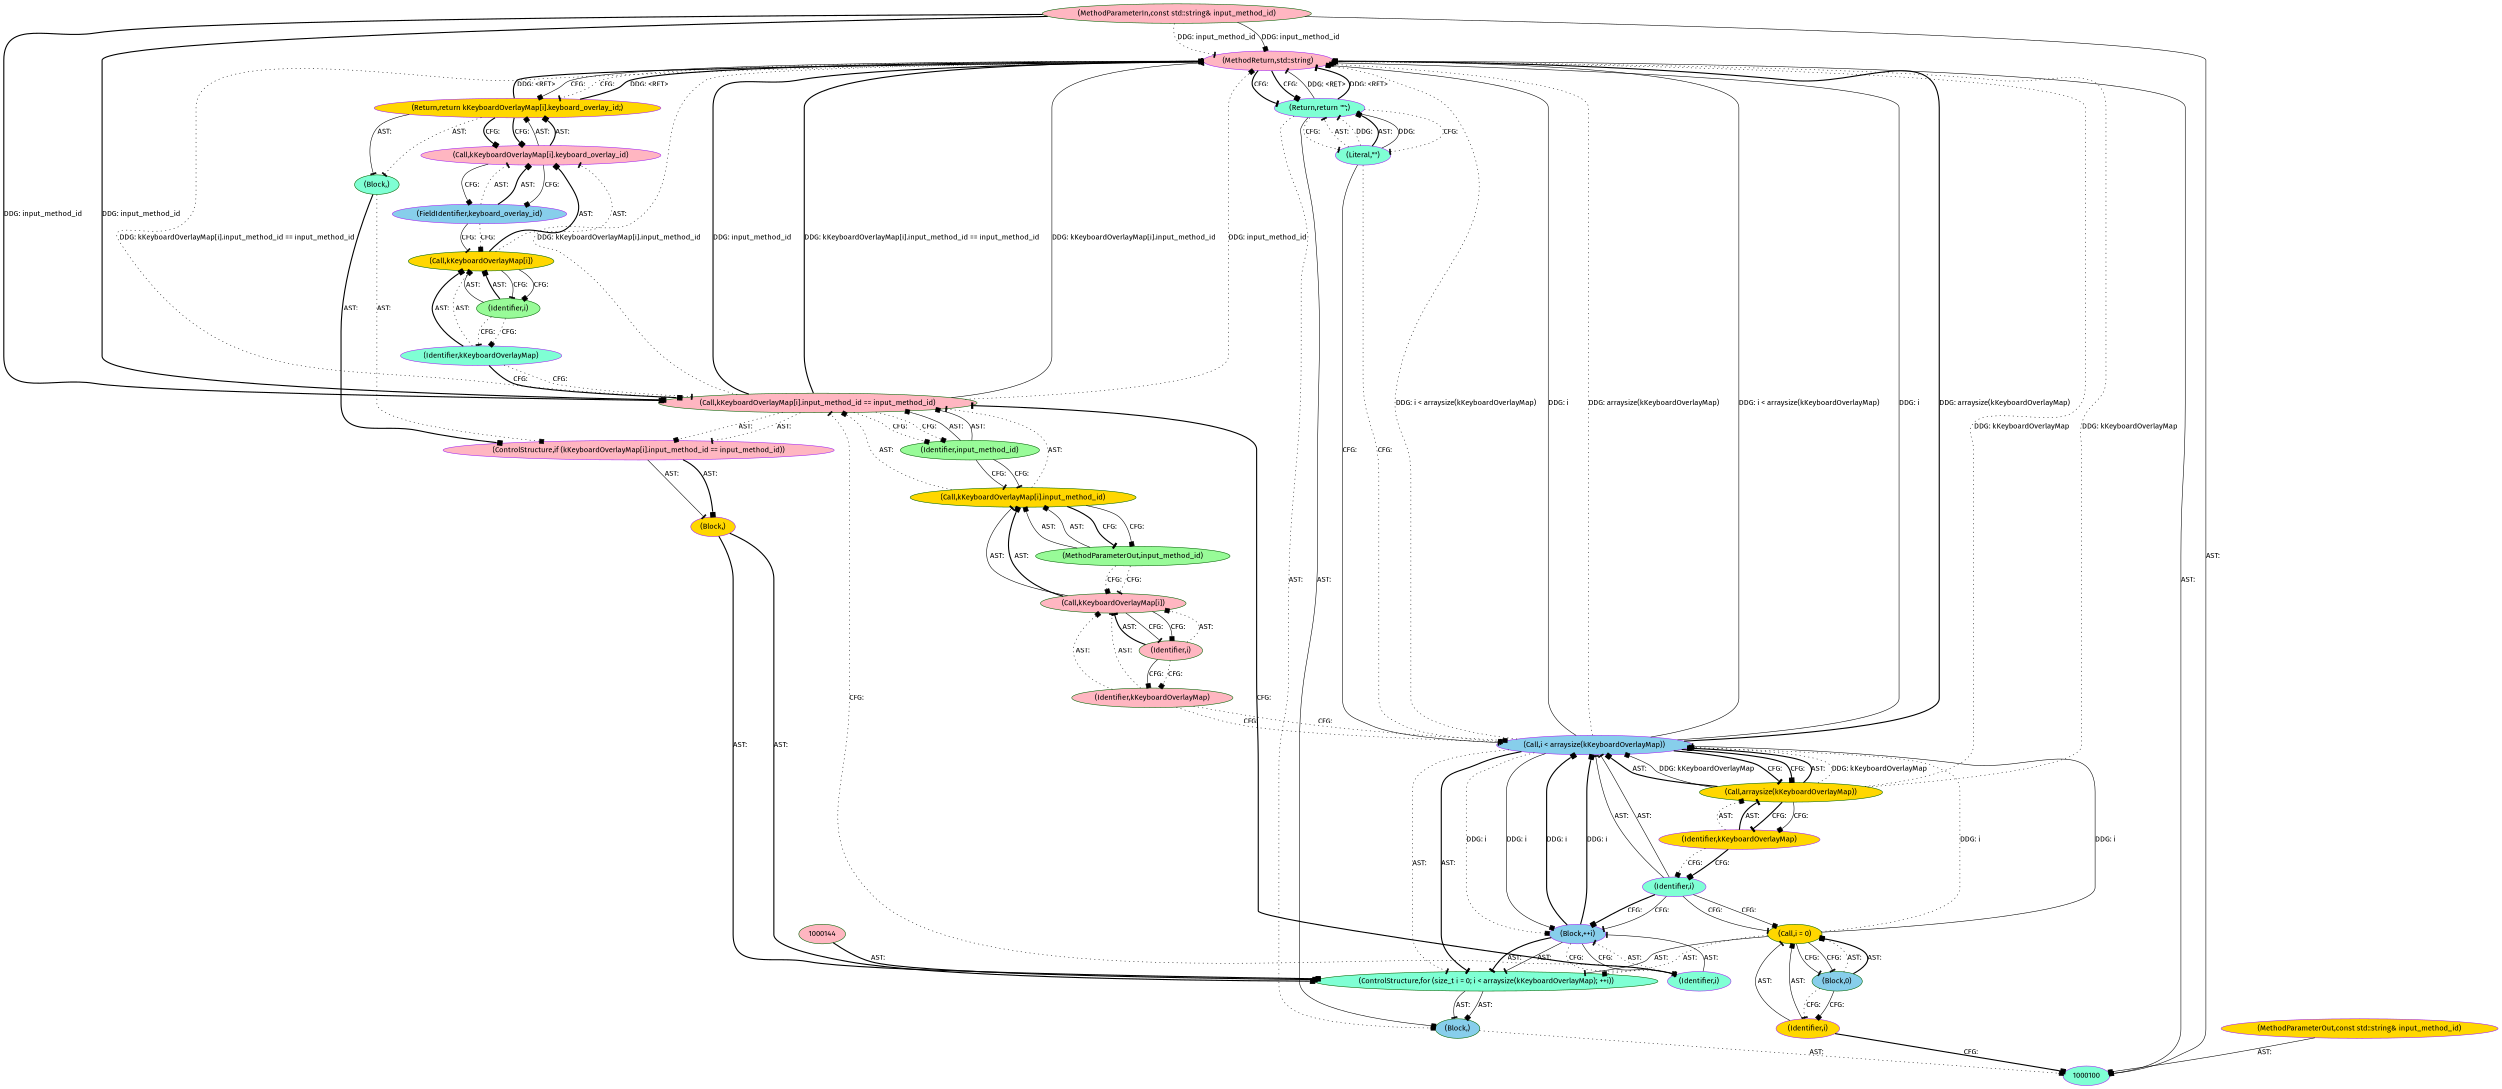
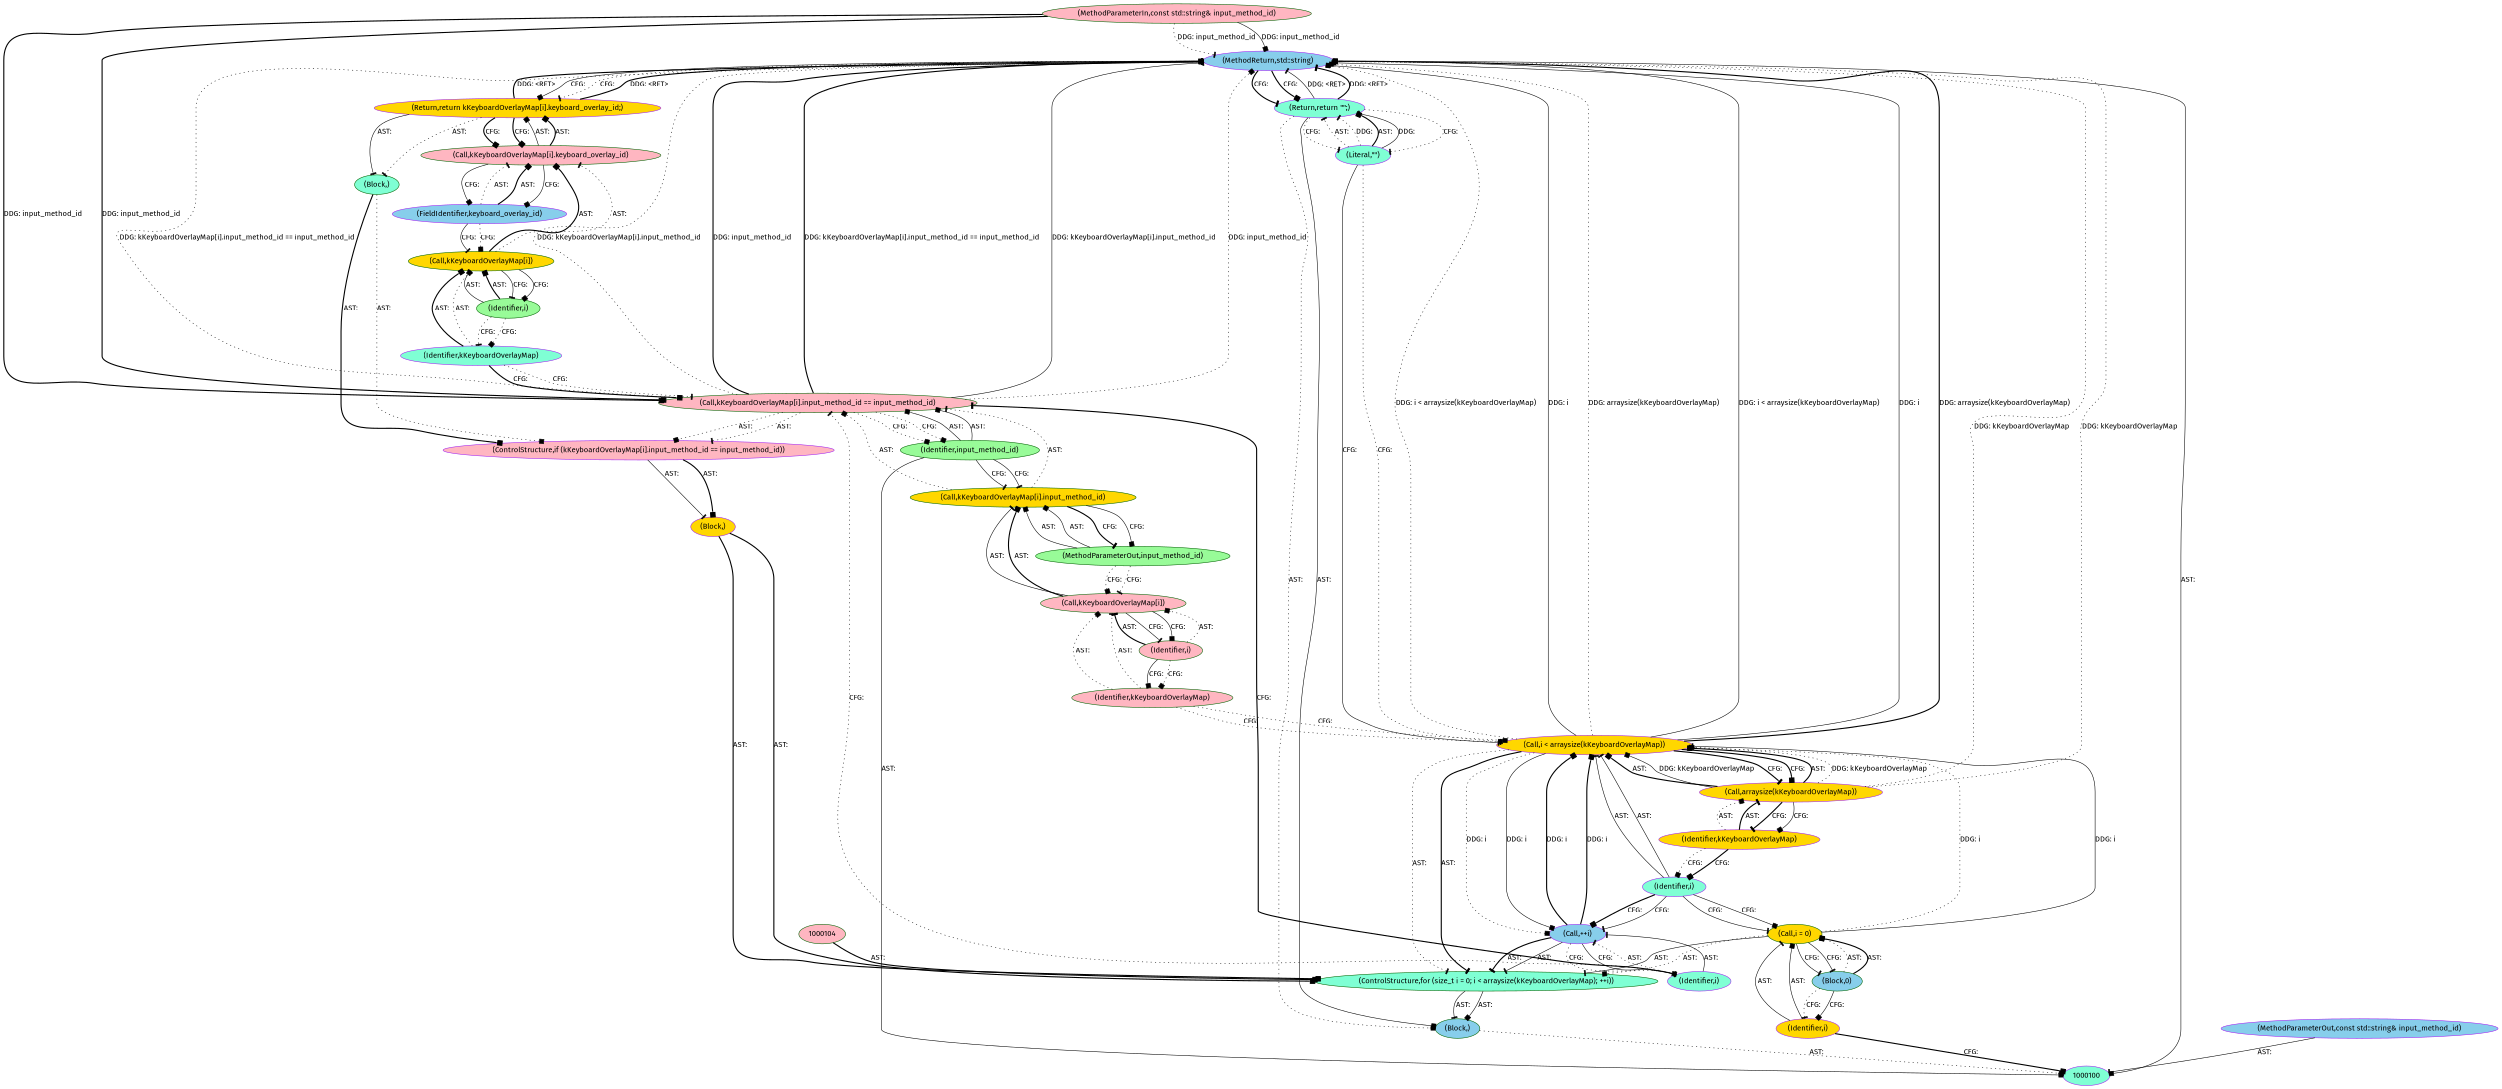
node "(MethodReturn,std::string)": fillcolor lightpink -> skyblue
edge "(MethodParameterIn,const std::string& input_method_id)" -> "1000100": now "(Identifier,input_method_id)" -> "1000100"
node "(Call,kKeyboardOverlayMap[i].keyboard_overlay_id)": color purple -> darkgreen
node "(Call,i < arraysize(kKeyboardOverlayMap))": fillcolor skyblue -> gold
node "(Call,arraysize(kKeyboardOverlayMap))": color darkgreen -> purple
node "1000144": label "1000144" -> "1000104"
node "(Block,++i)": label "(Block,++i)" -> "(Call,++i)"
node "(MethodParameterOut,const std::string& input_method_id)": fillcolor gold -> skyblue
edge "(MethodParameterOut,const std::string& input_method_id)" -> "1000100": arrowhead box -> tee
